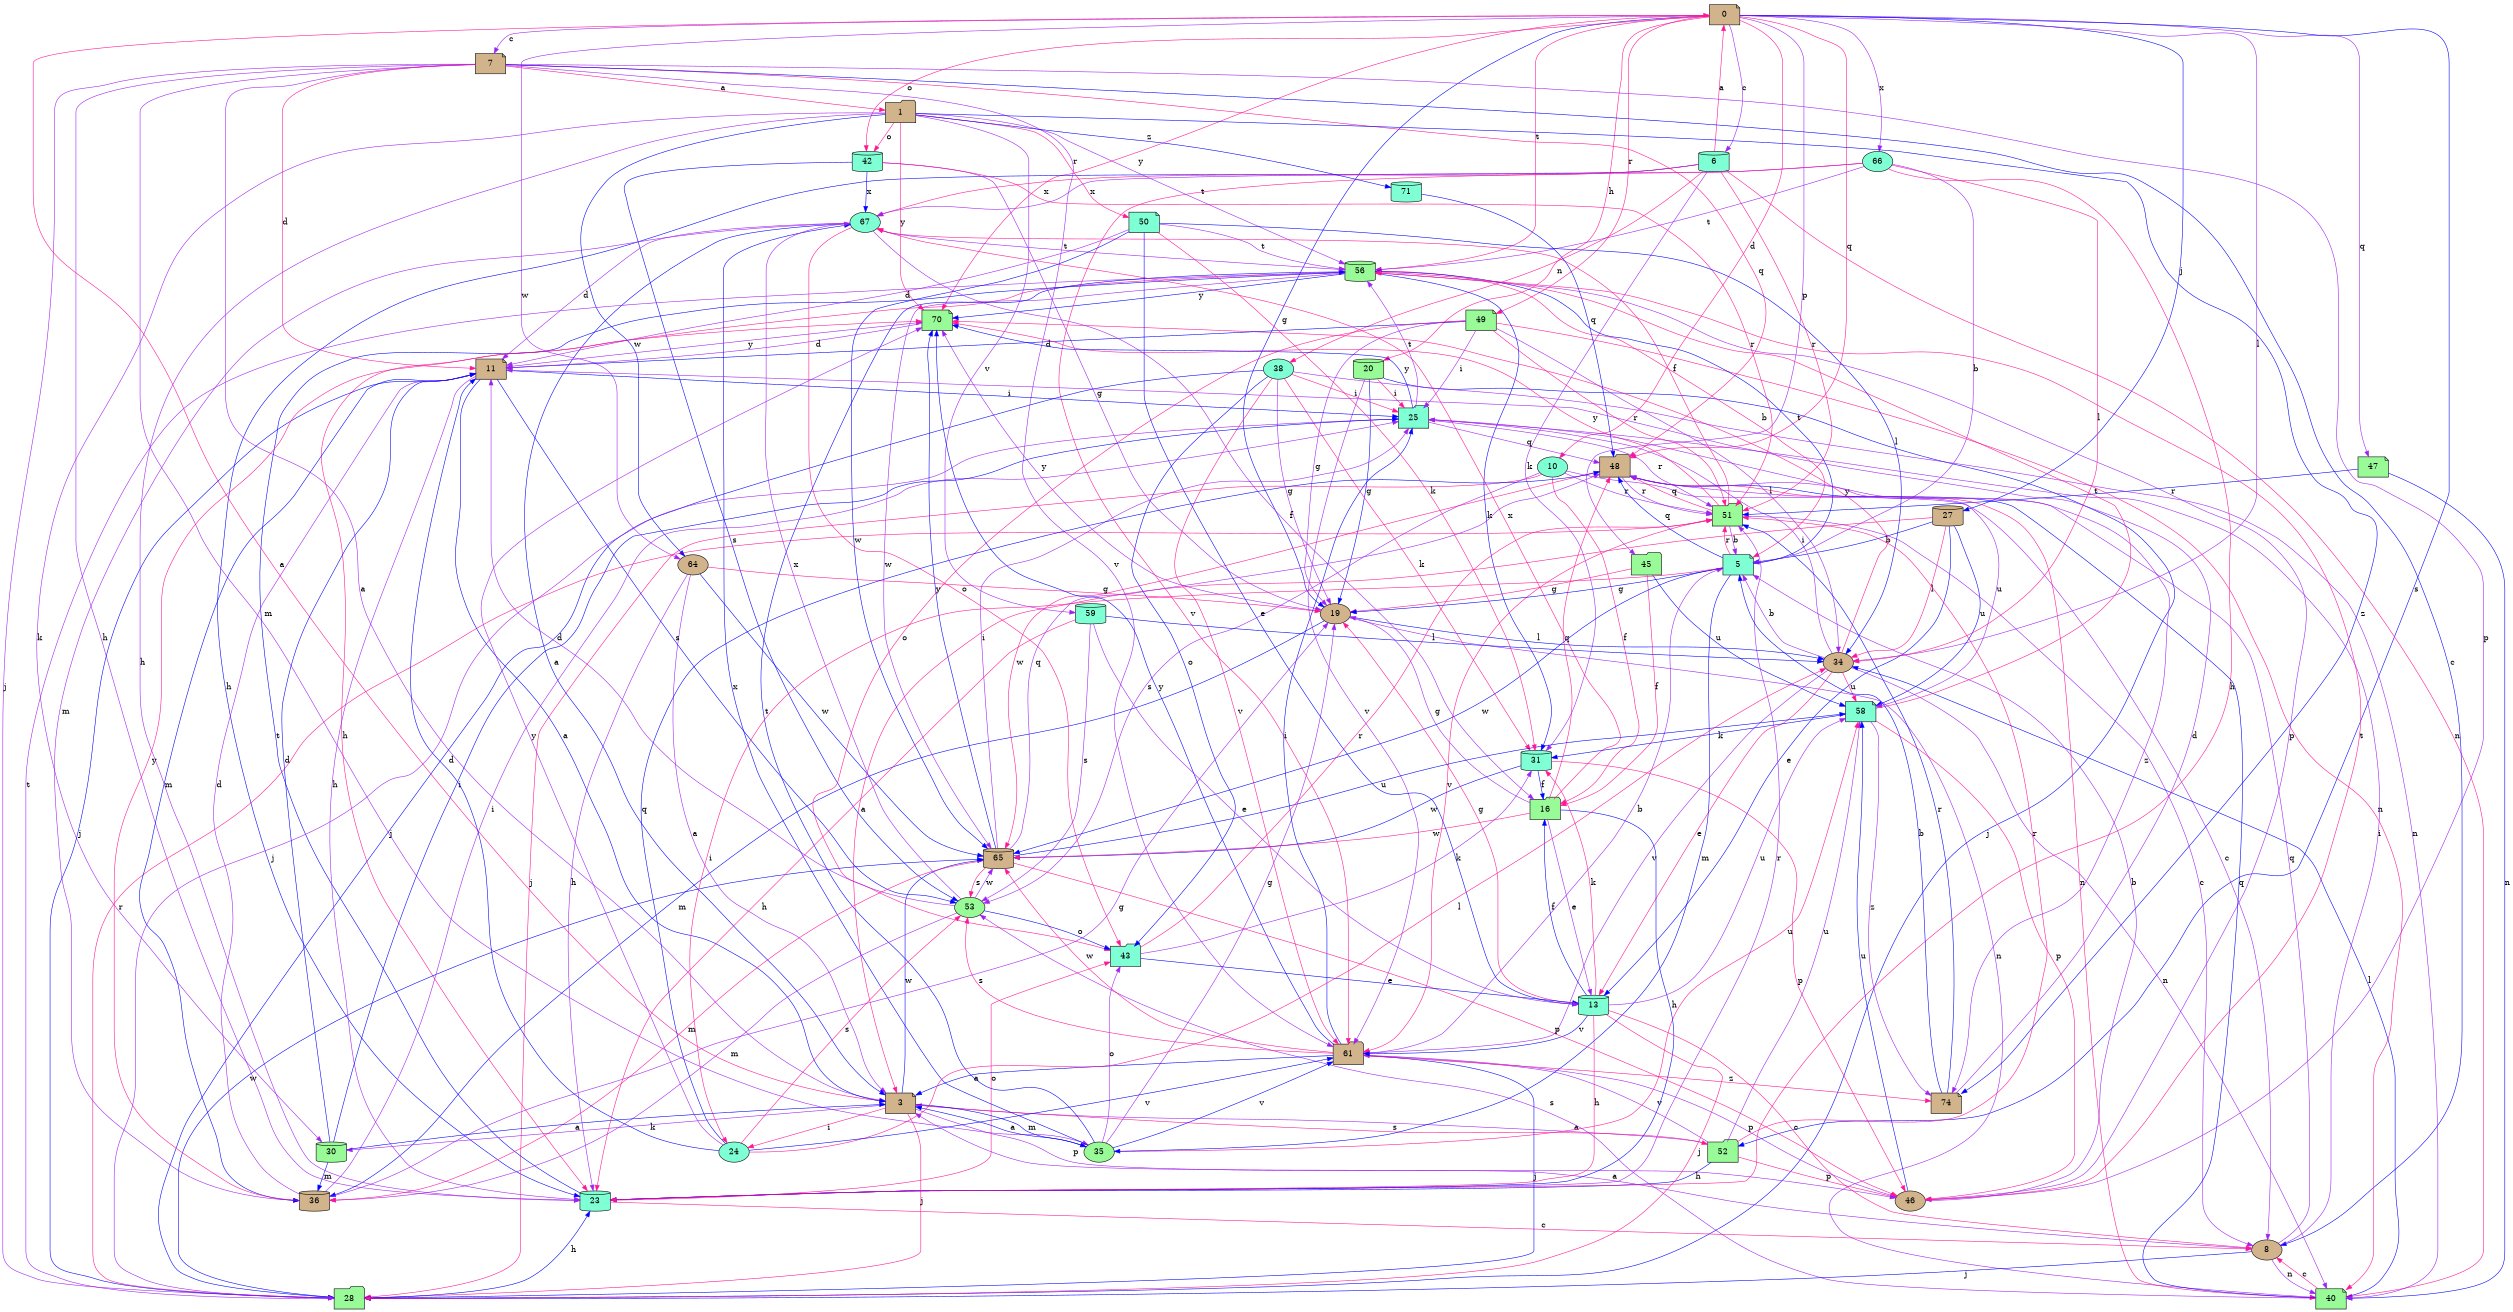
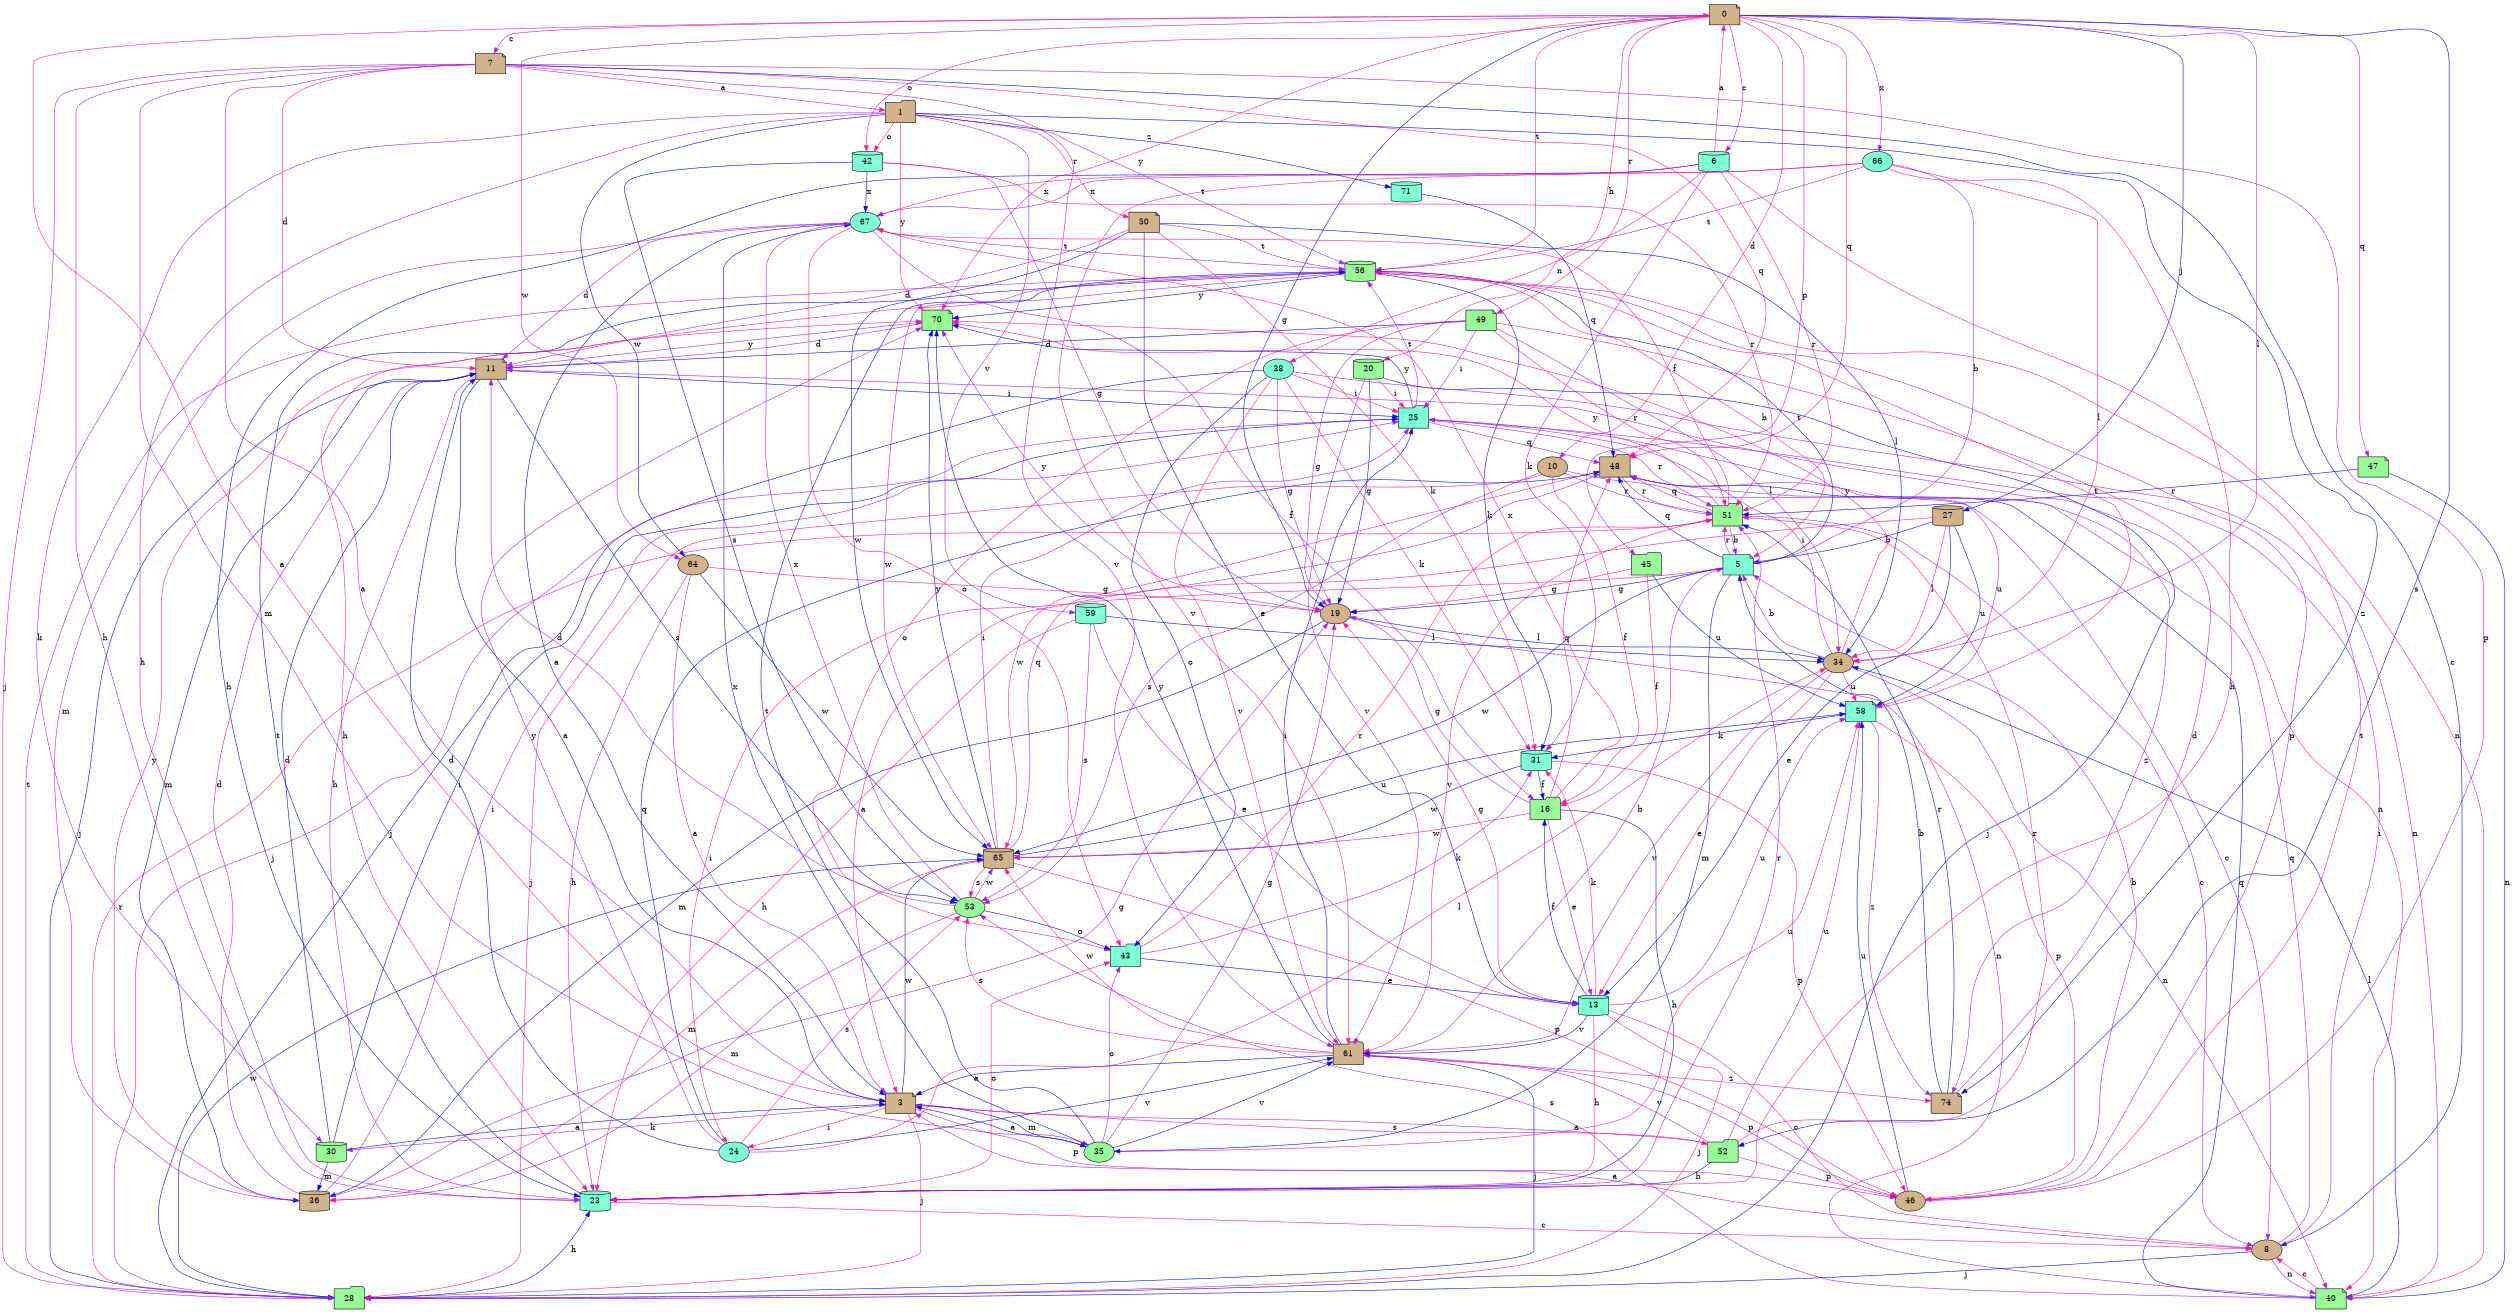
node "50": fillcolor aquamarine -> tan
node "10": fillcolor aquamarine -> tan
edge "48" -> "40": removed, label "n"
